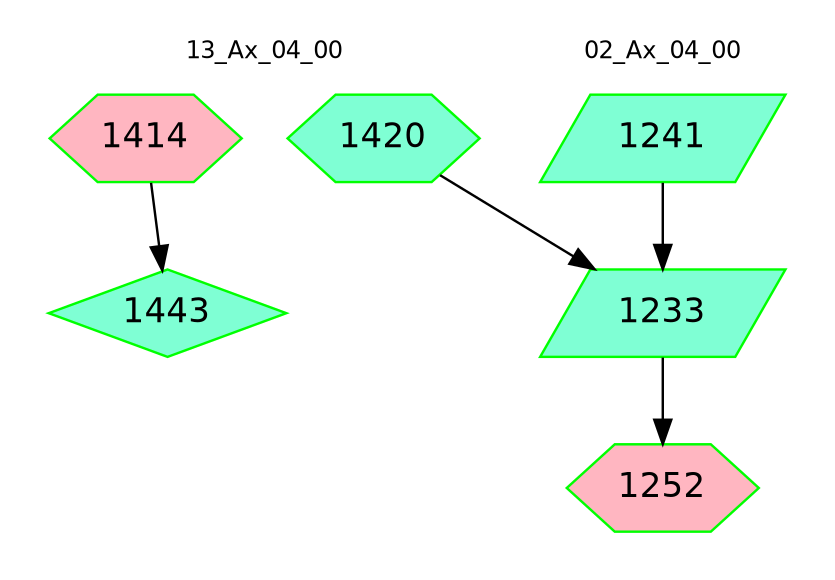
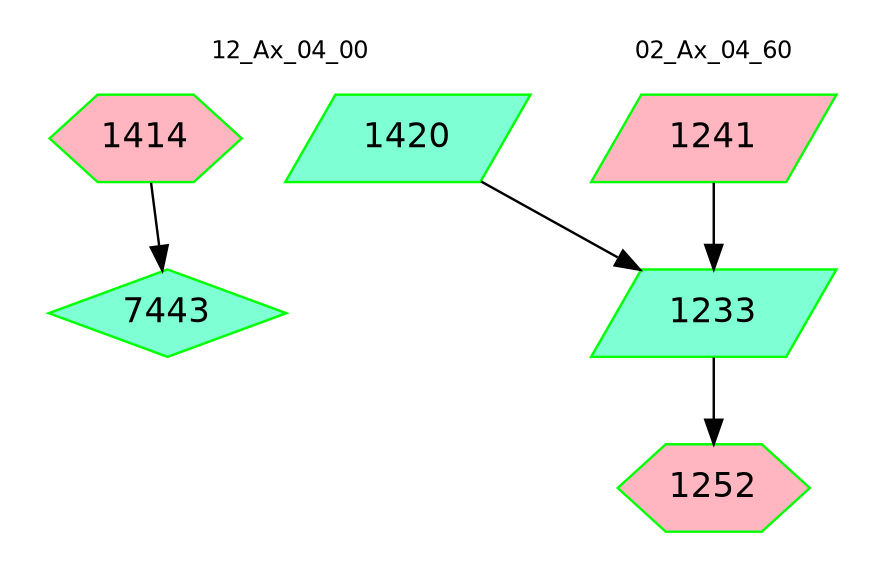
cluster "13_Ax_04_00": label "13_Ax_04_00" -> "12_Ax_04_00"
cluster "02_Ax_04_00": label "02_Ax_04_00" -> "02_Ax_04_60"
node "1420": shape hexagon -> parallelogram
node "1241": fillcolor aquamarine -> lightpink
node "1443": label "1443" -> "7443"
